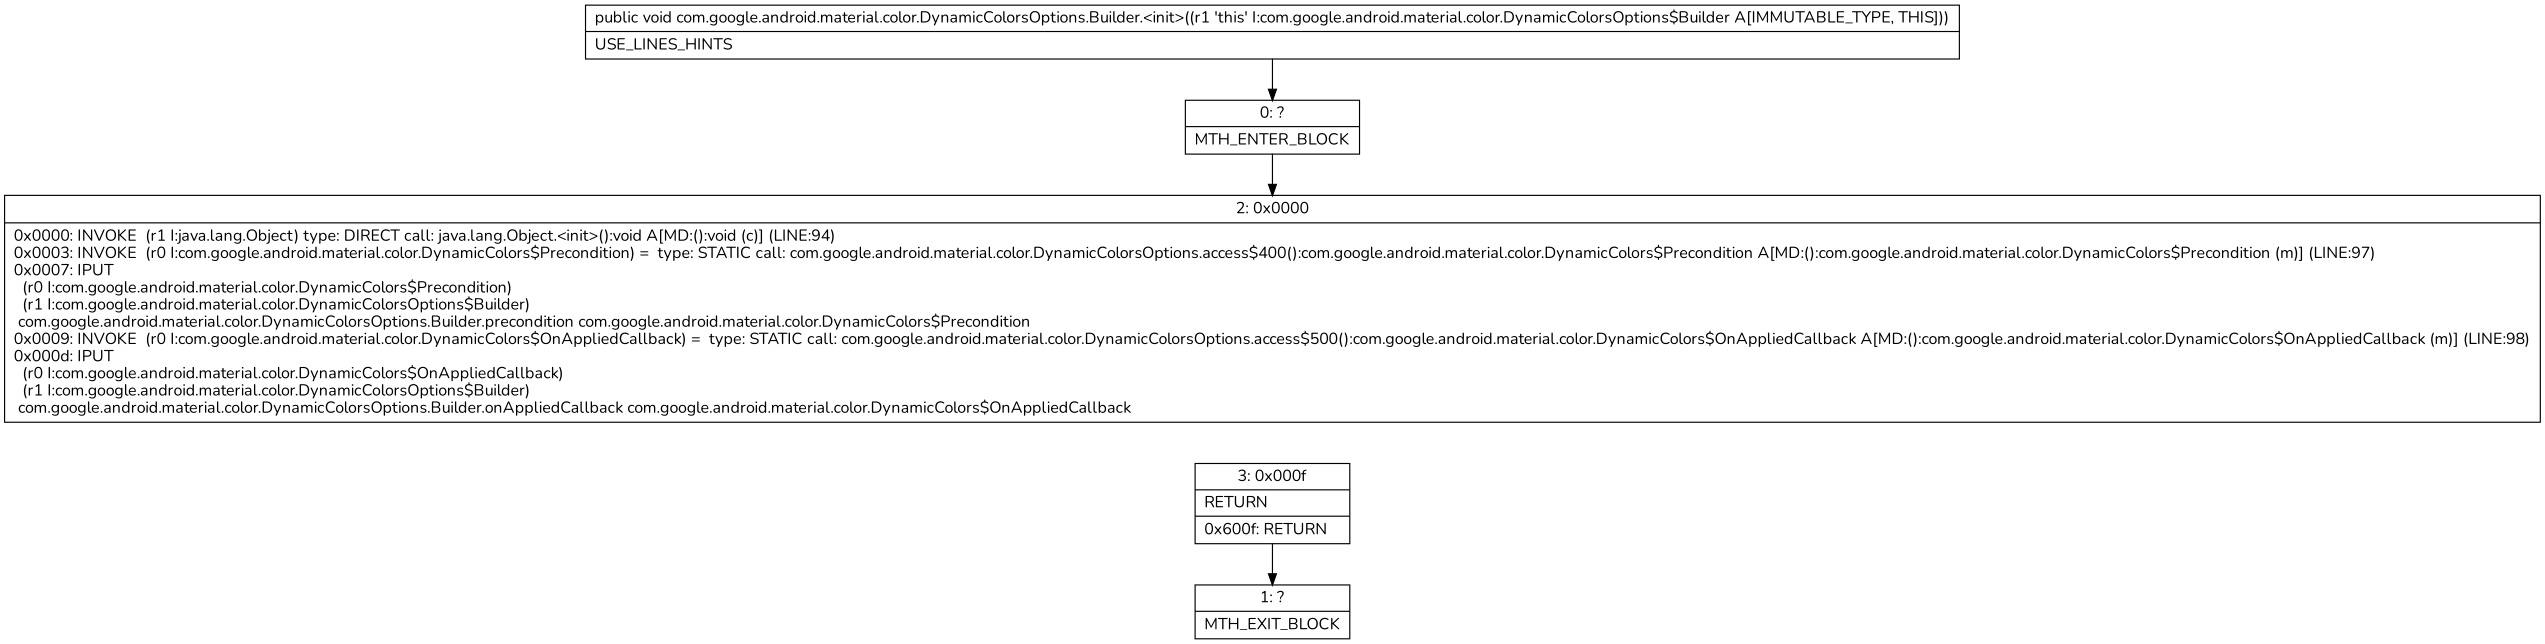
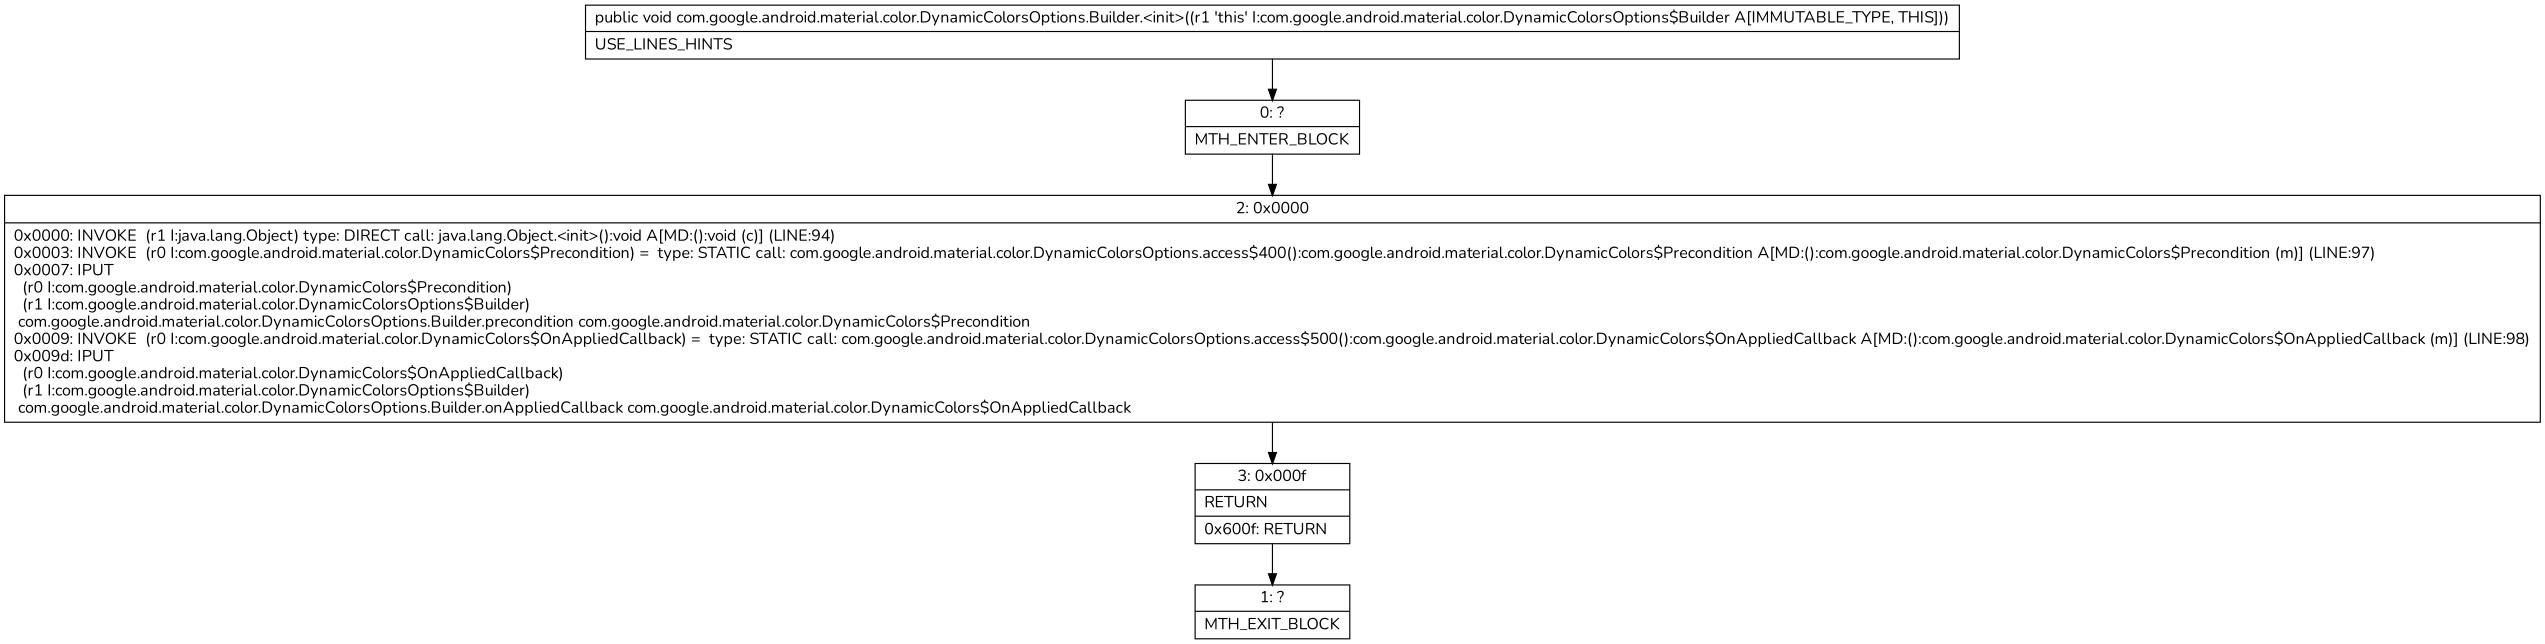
node "2: 0x0000": text "0x000d: IPUT" -> "0x009d: IPUT"
edge "2: 0x0000" -> "3: 0x000f": added
